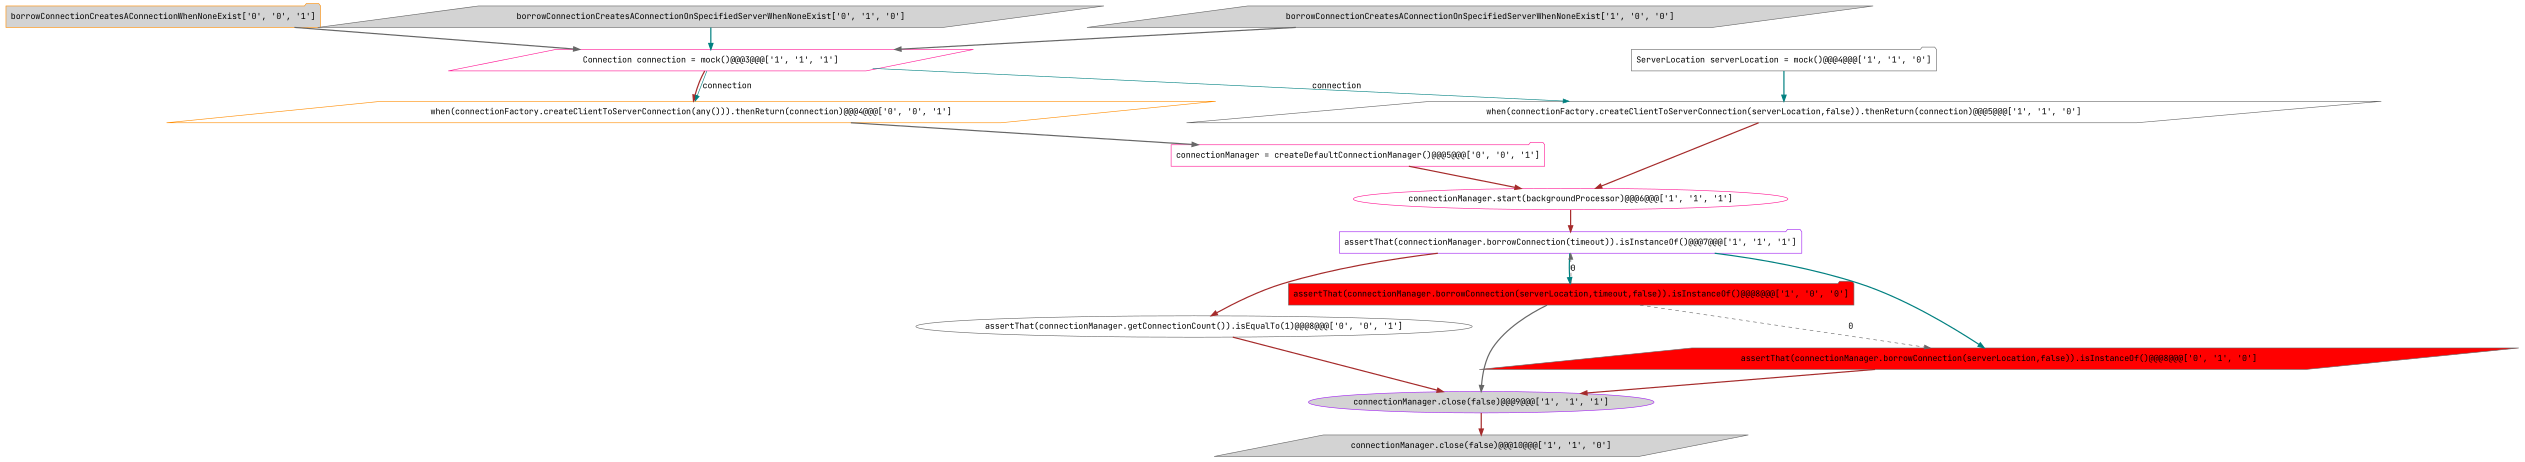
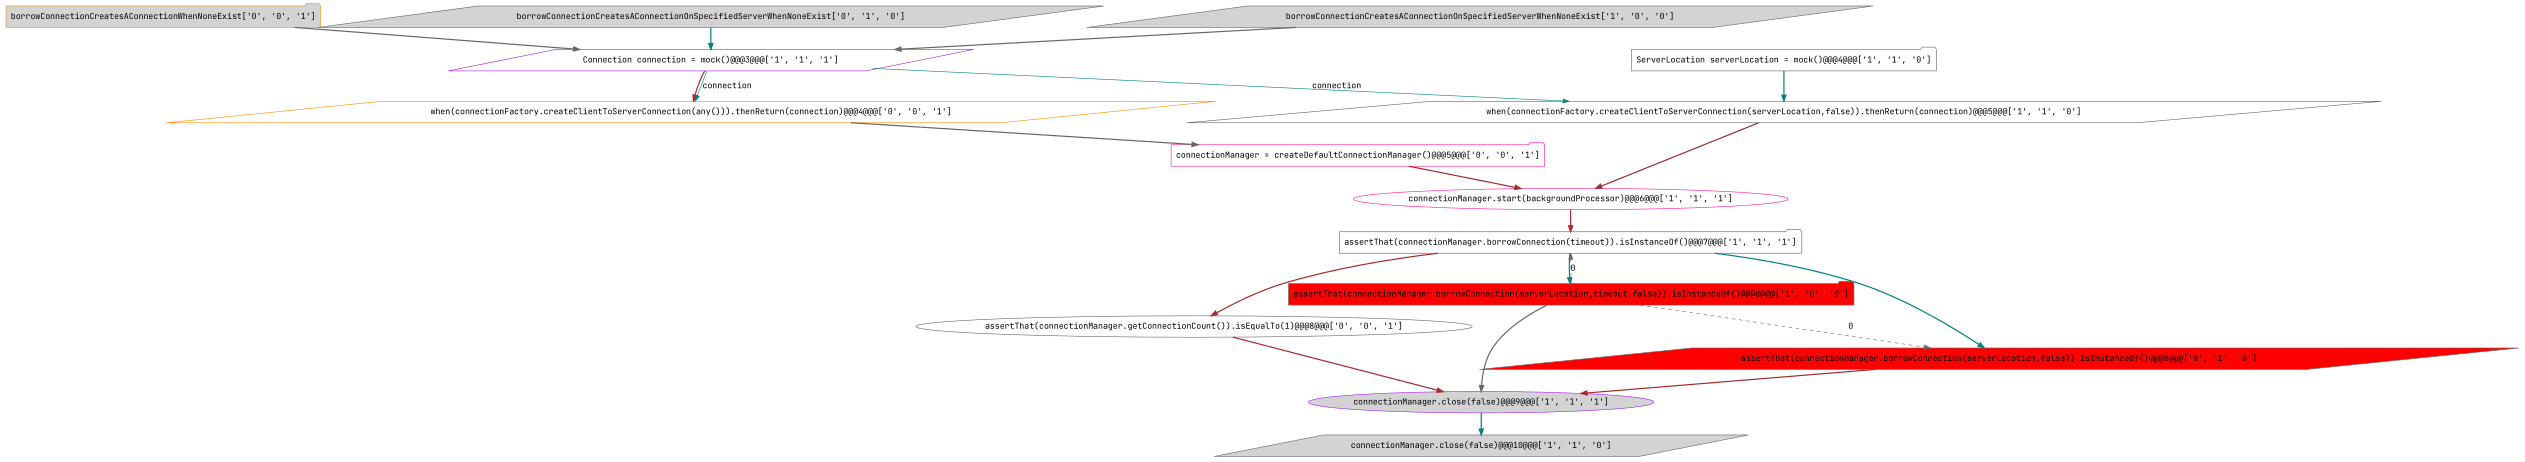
node "Connection connection = mock()@@@3@@@['1', '1', '1']": color deeppink -> purple
edge "connectionManager.close(false)@@@9@@@['1', '1', '1']" -> "connectionManager.close(false)@@@10@@@['1', '1', '0']": color brown -> teal
